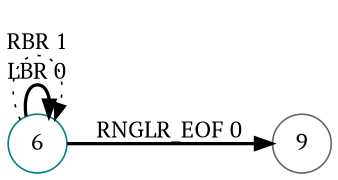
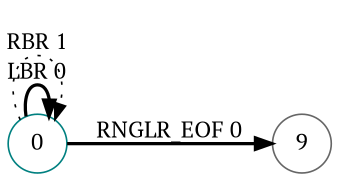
node "6": label "6" -> "0"
